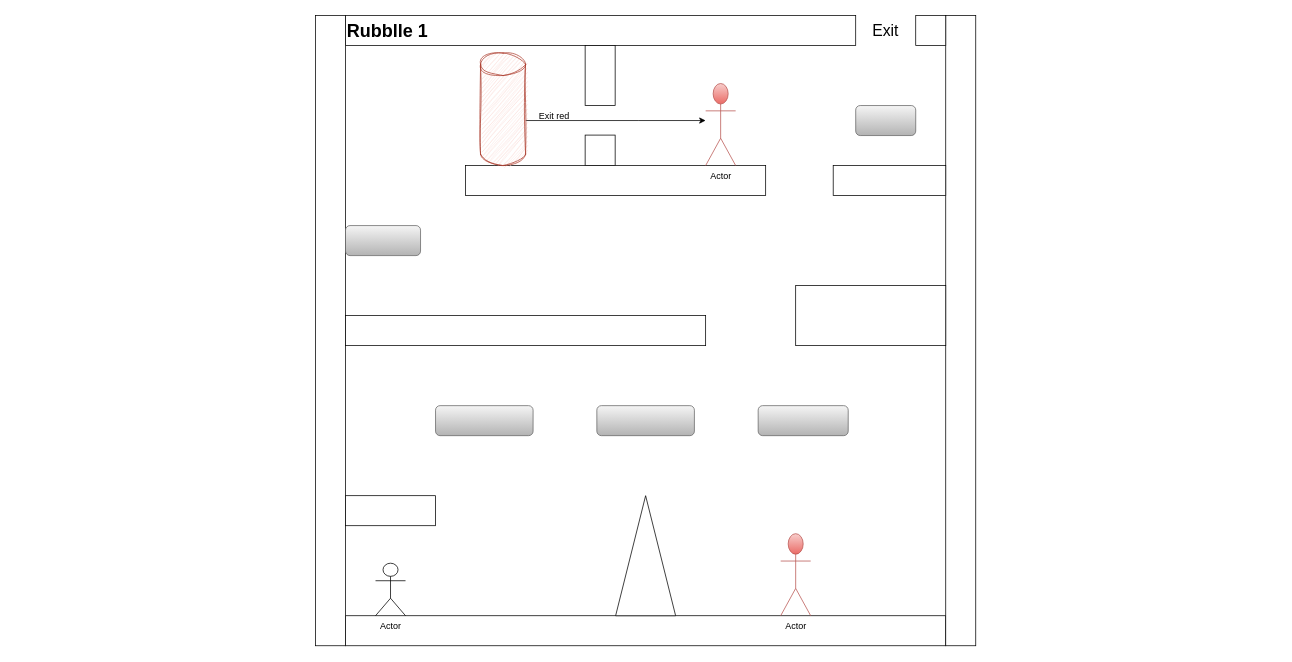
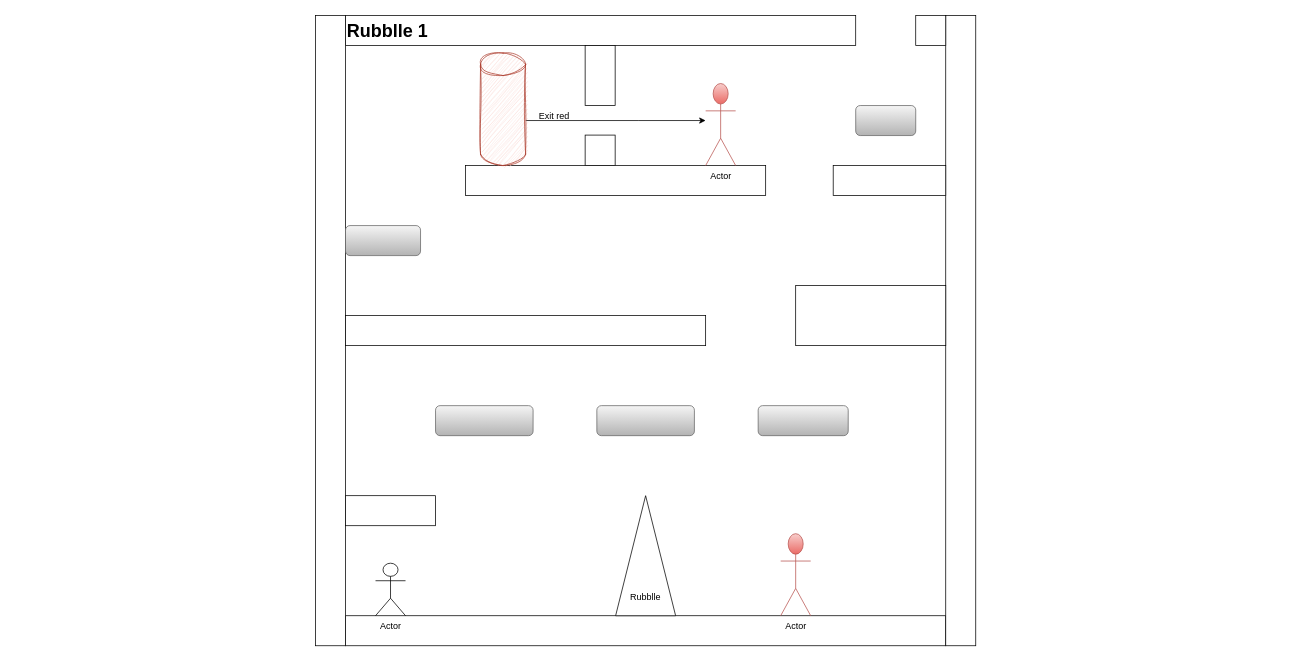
node "Exit": removed
node "Rubblle": added
